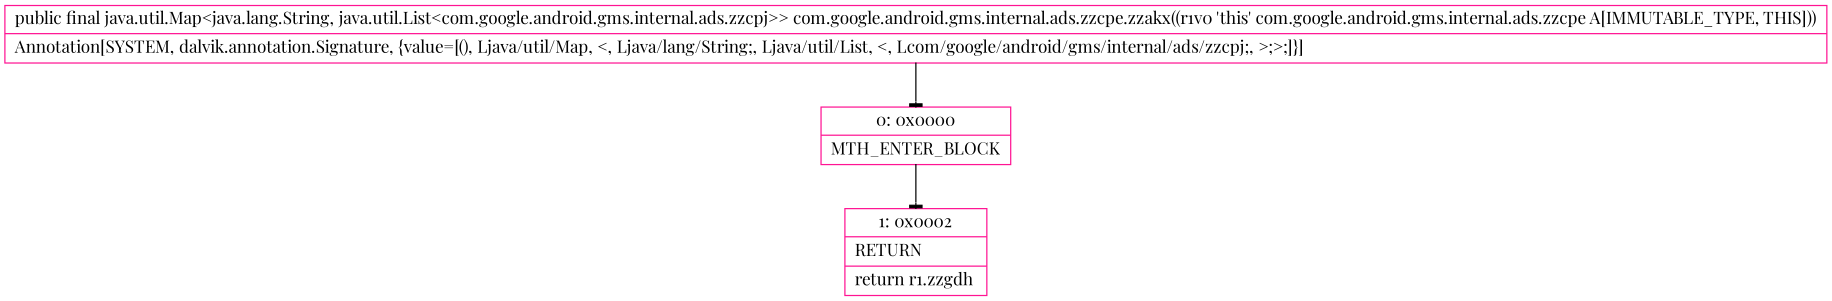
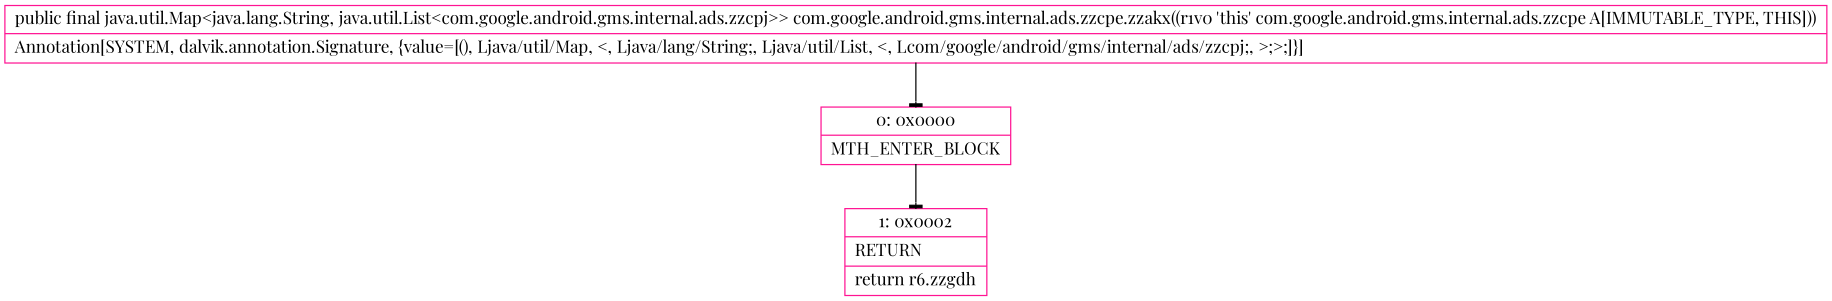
node "1: 0x0002": text "return r1.zzgdh" -> "return r6.zzgdh"
